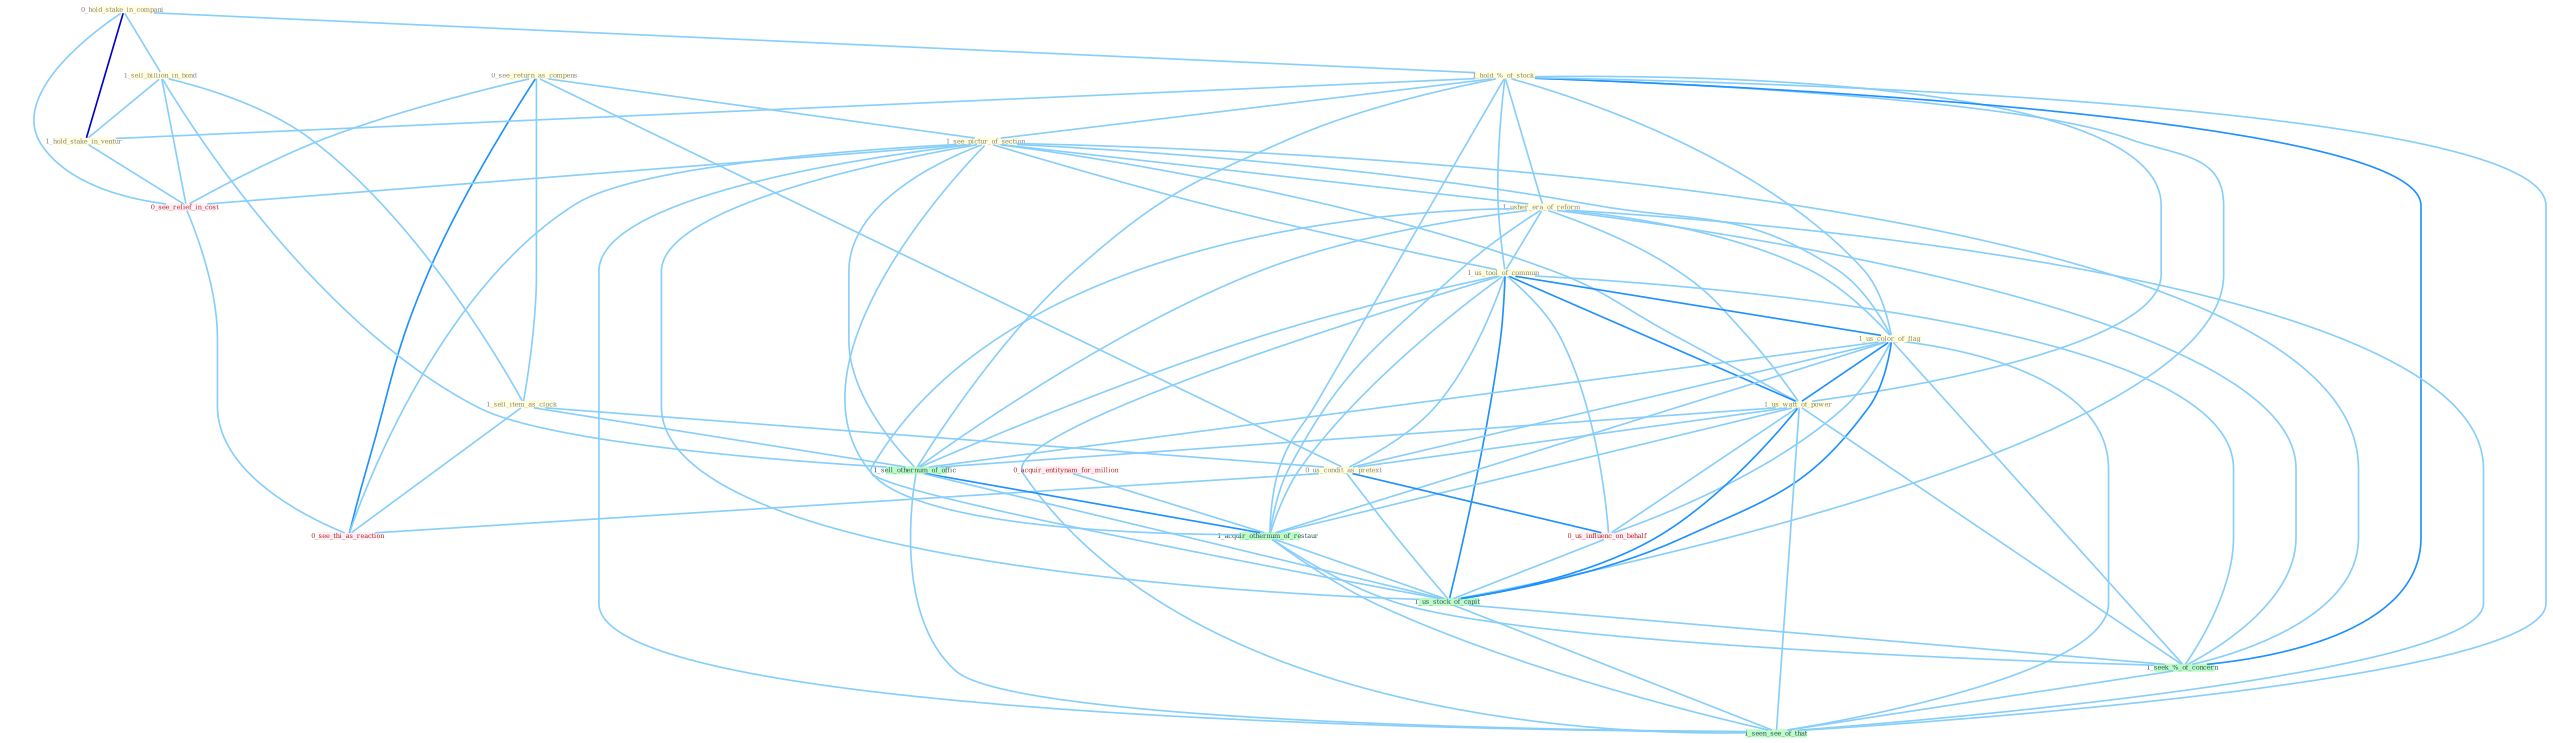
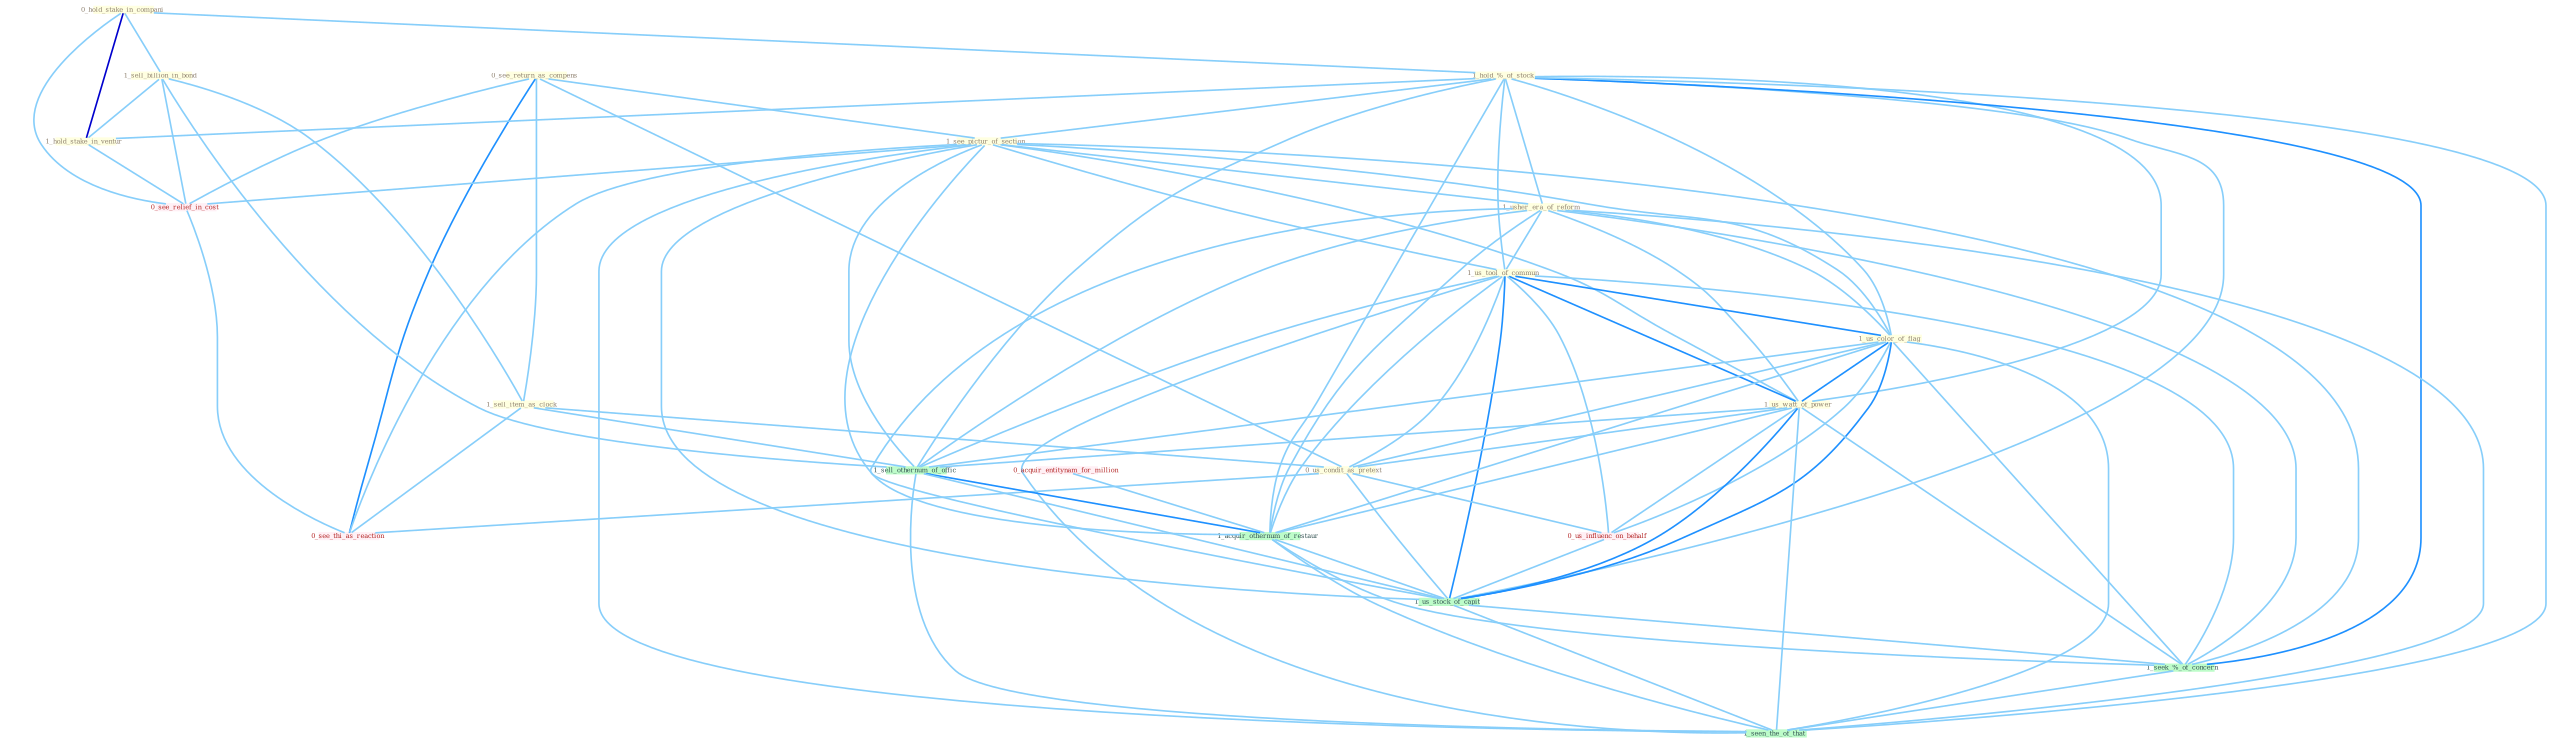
edge "0_us_condit_as_pretext" -- "0_us_influenc_on_behalf": color #1e90ff -> #87cefa
node "1_seen_see_of_that": label "1_seen_see_of_that" -> "1_seen_the_of_that"
